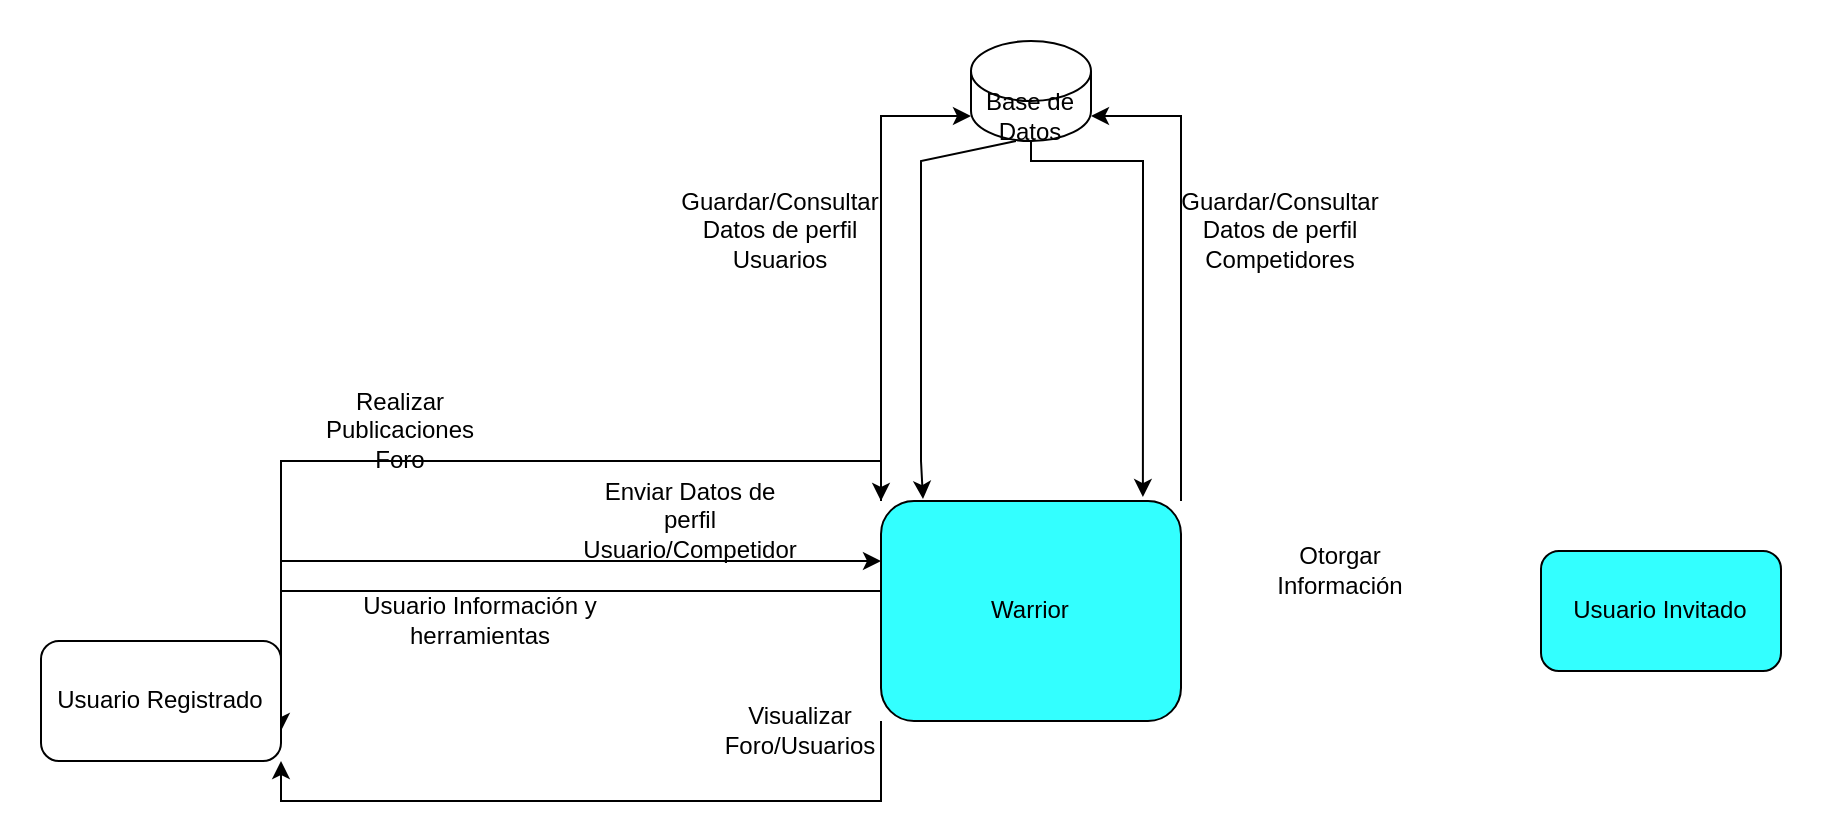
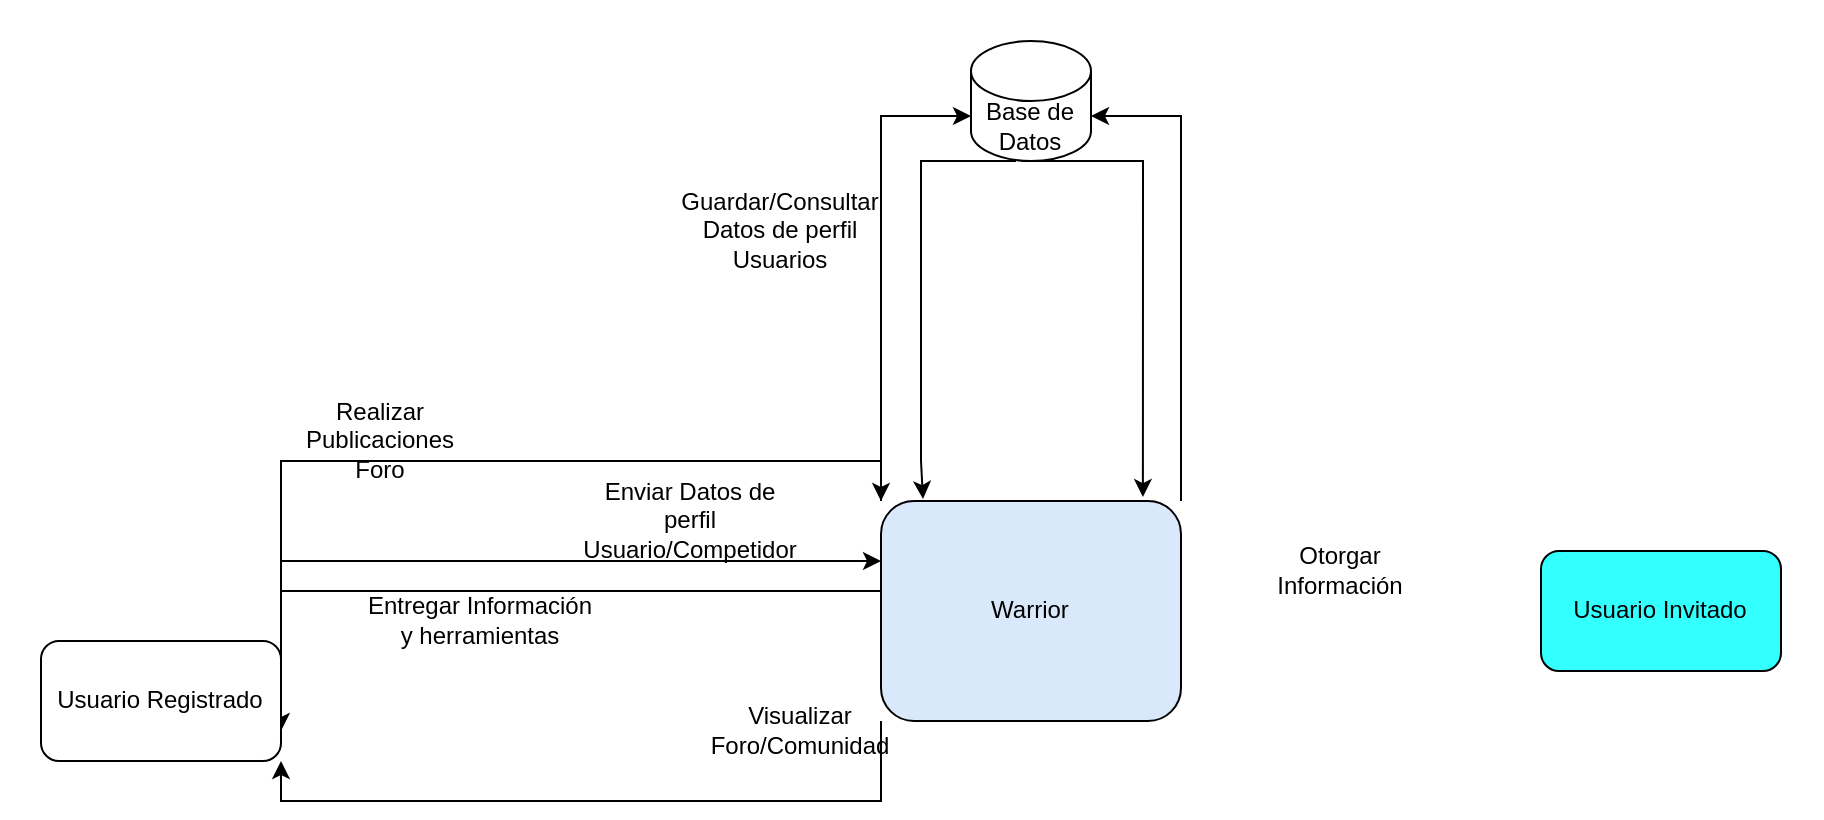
node "Base de Datos": size 120x100 -> 120x120
node "Guardar/Consultar Datos de perfil Competidores": removed
node "Realizar Publicaciones Foro": moved (401, 431) -> (381, 441)
node "Warrior": fillcolor #33ffff -> #dae8fc
node "Usuario Información y herramientas": label "Usuario Información y herramientas" -> "Entregar Información y herramientas"
node "Visualizar Foro/Usuarios": label "Visualizar Foro/Usuarios" -> "Visualizar Foro/Comunidad"
